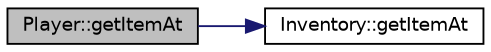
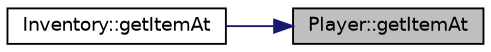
edge "Player::getItemAt" -> "Inventory::getItemAt": reversed
